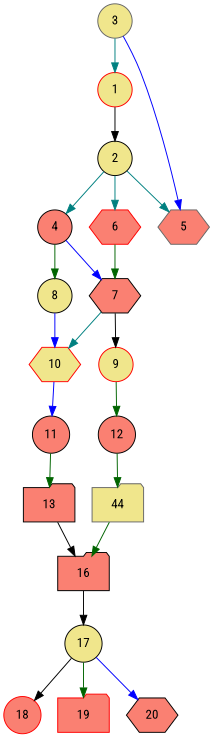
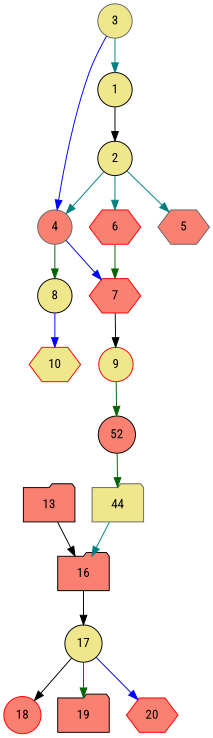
node "1": color red -> black
edge "3" -> "5": now "3" -> "4"
node "4": color black -> gray40
node "7": color black -> red
edge "7" -> "10": removed
node "11": removed
node "12": label "12" -> "52"
edge "44" -> "16": color darkgreen -> teal
node "19": color red -> black
node "20": color black -> red
